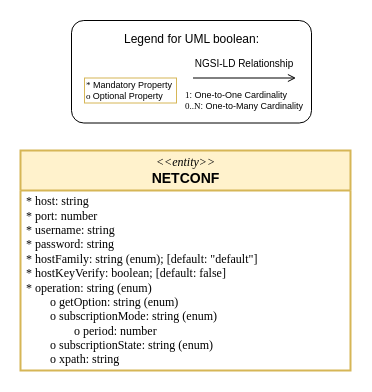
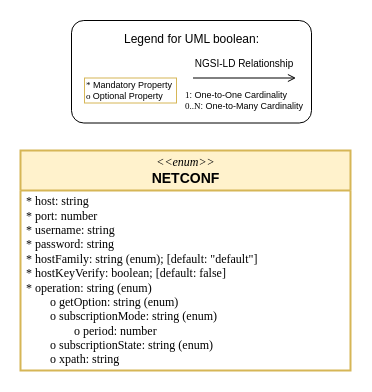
node "<<entity>> NETCONF": label "<<entity>> NETCONF" -> "<<enum>> NETCONF"
